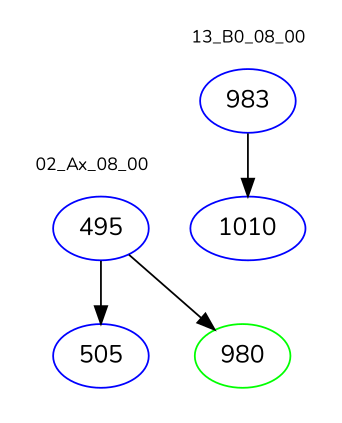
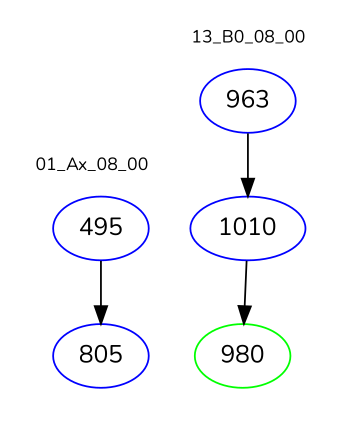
node "983": label "983" -> "963"
cluster "02_Ax_08_00": label "02_Ax_08_00" -> "01_Ax_08_00"
edge "495" -> "980": now "1010" -> "980"
node "505": label "505" -> "805"
